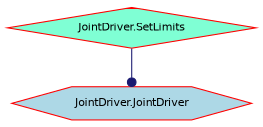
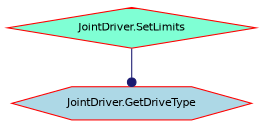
node "JointDriver.JointDriver": label "JointDriver.JointDriver" -> "JointDriver.GetDriveType"
